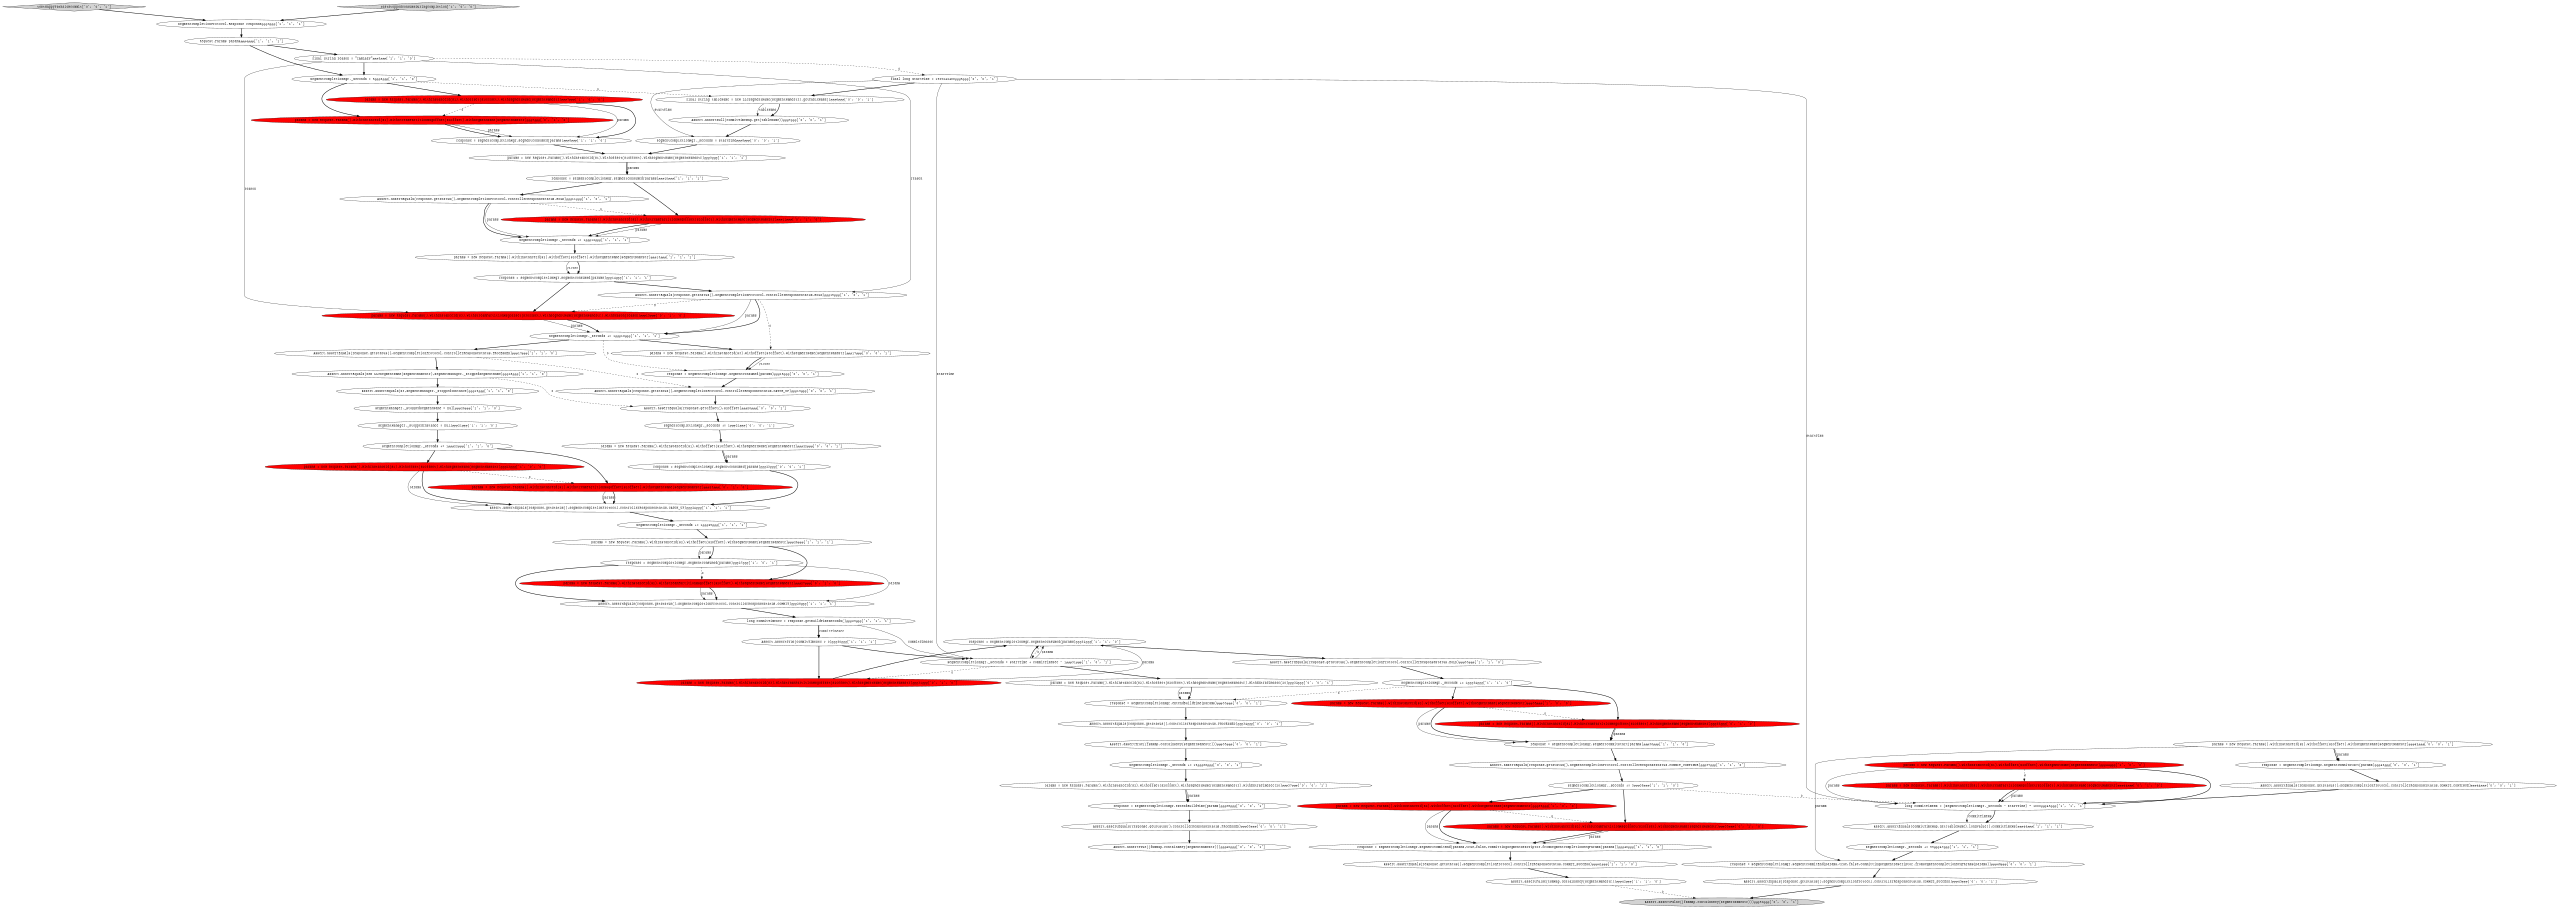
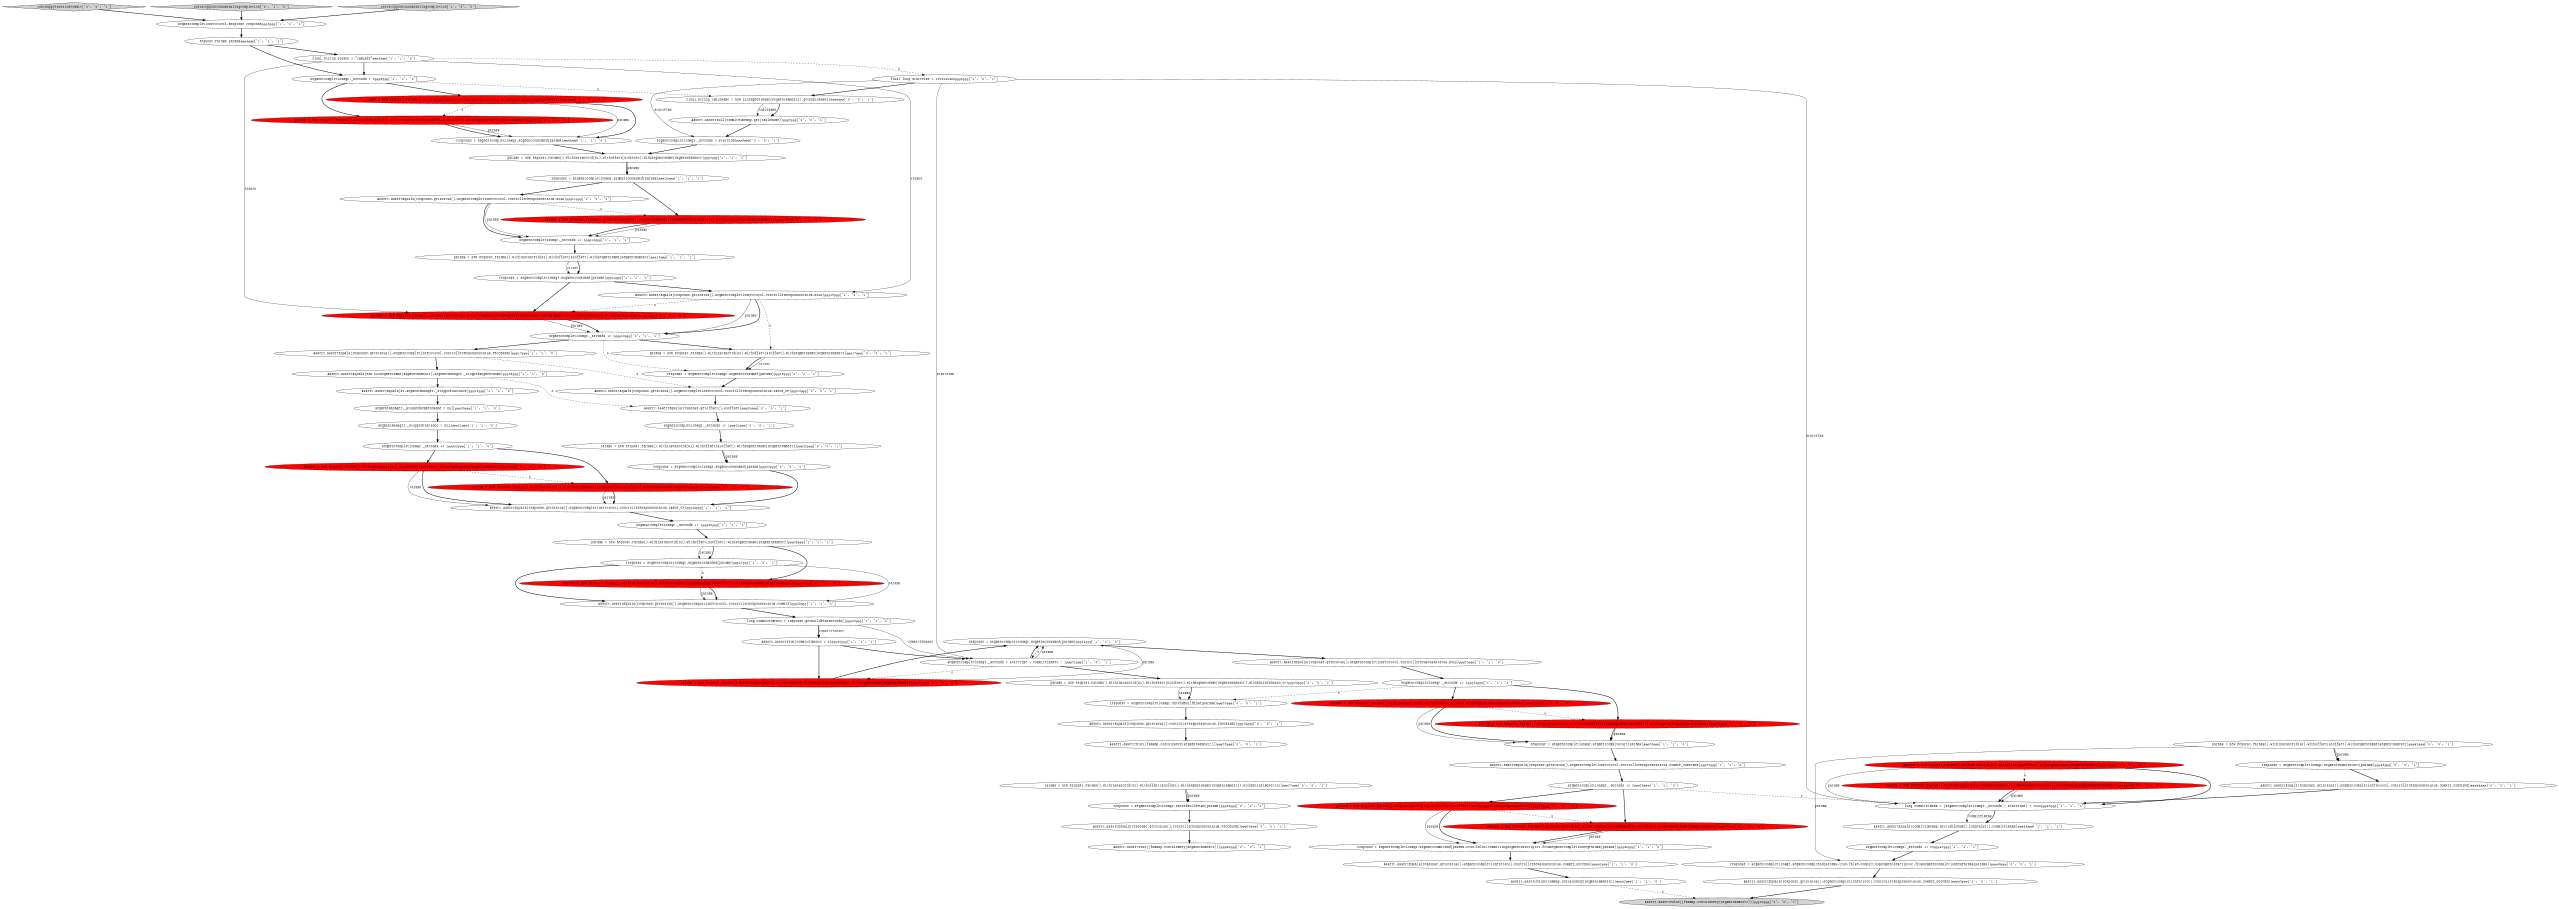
node "testStoppedConsumeDuringCompletion['0', '1', '0']": added
node "segmentCompletionMgr._seconds += 19@@@36@@@['0', '0', '1']": removed
